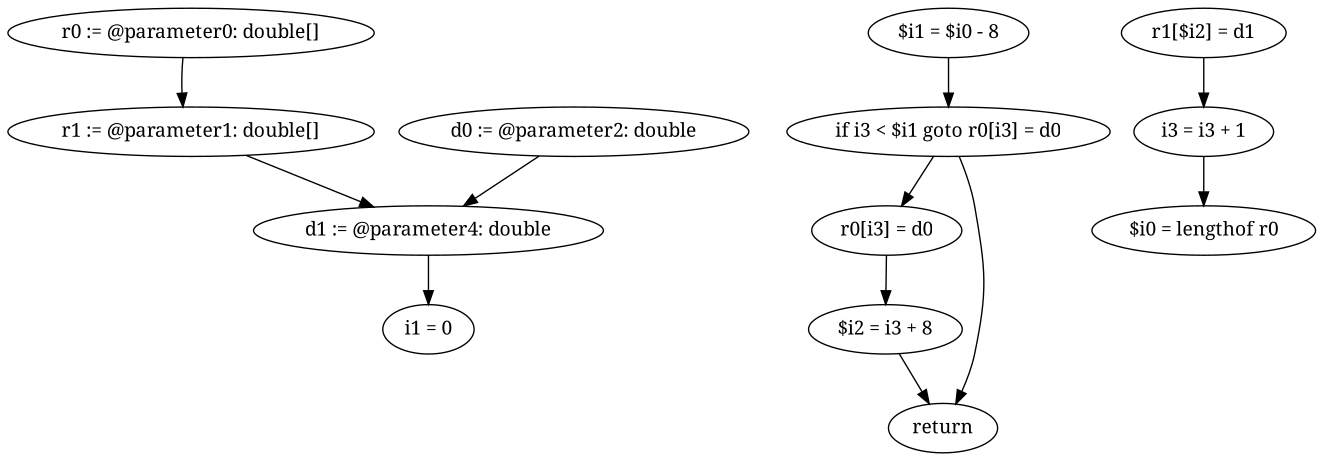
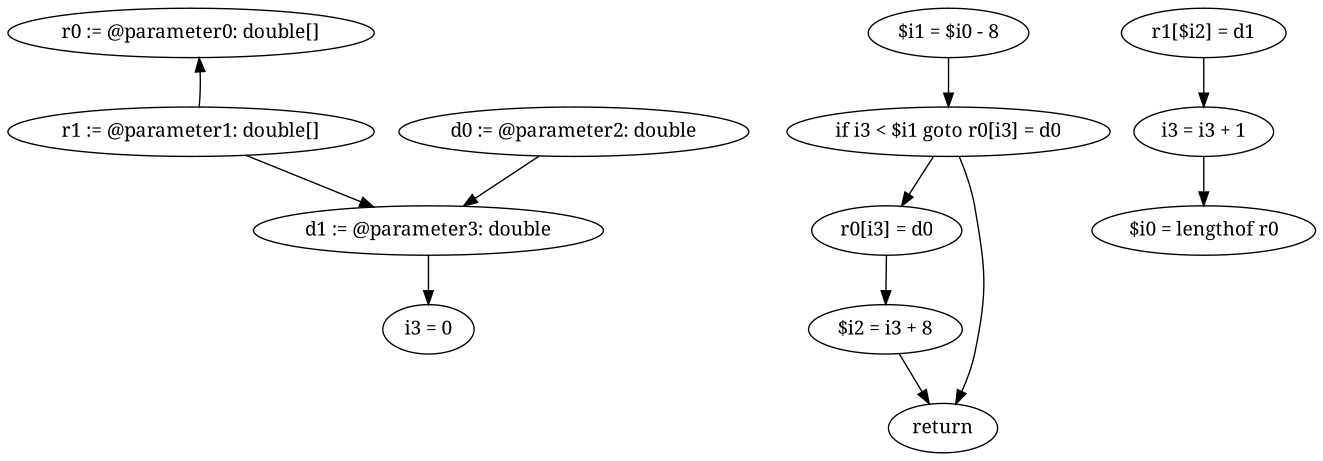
edge "r0 := @parameter0: double[]" -> "r1 := @parameter1: double[]": reversed
node "d1 := @parameter4: double": label "d1 := @parameter4: double" -> "d1 := @parameter3: double"
node "i1 = 0": label "i1 = 0" -> "i3 = 0"
